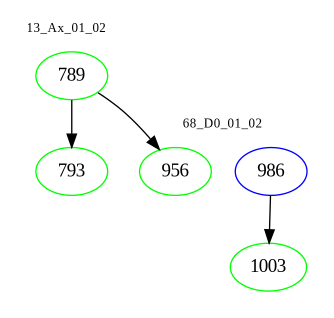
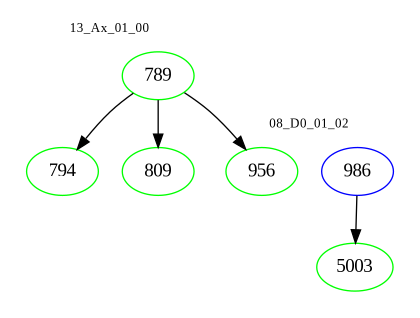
cluster "13_Ax_01_02": label "13_Ax_01_02" -> "13_Ax_01_00"
cluster "68_D0_01_02": label "68_D0_01_02" -> "08_D0_01_02"
node "793": label "793" -> "794"
node "809": added
node "1003": label "1003" -> "5003"
